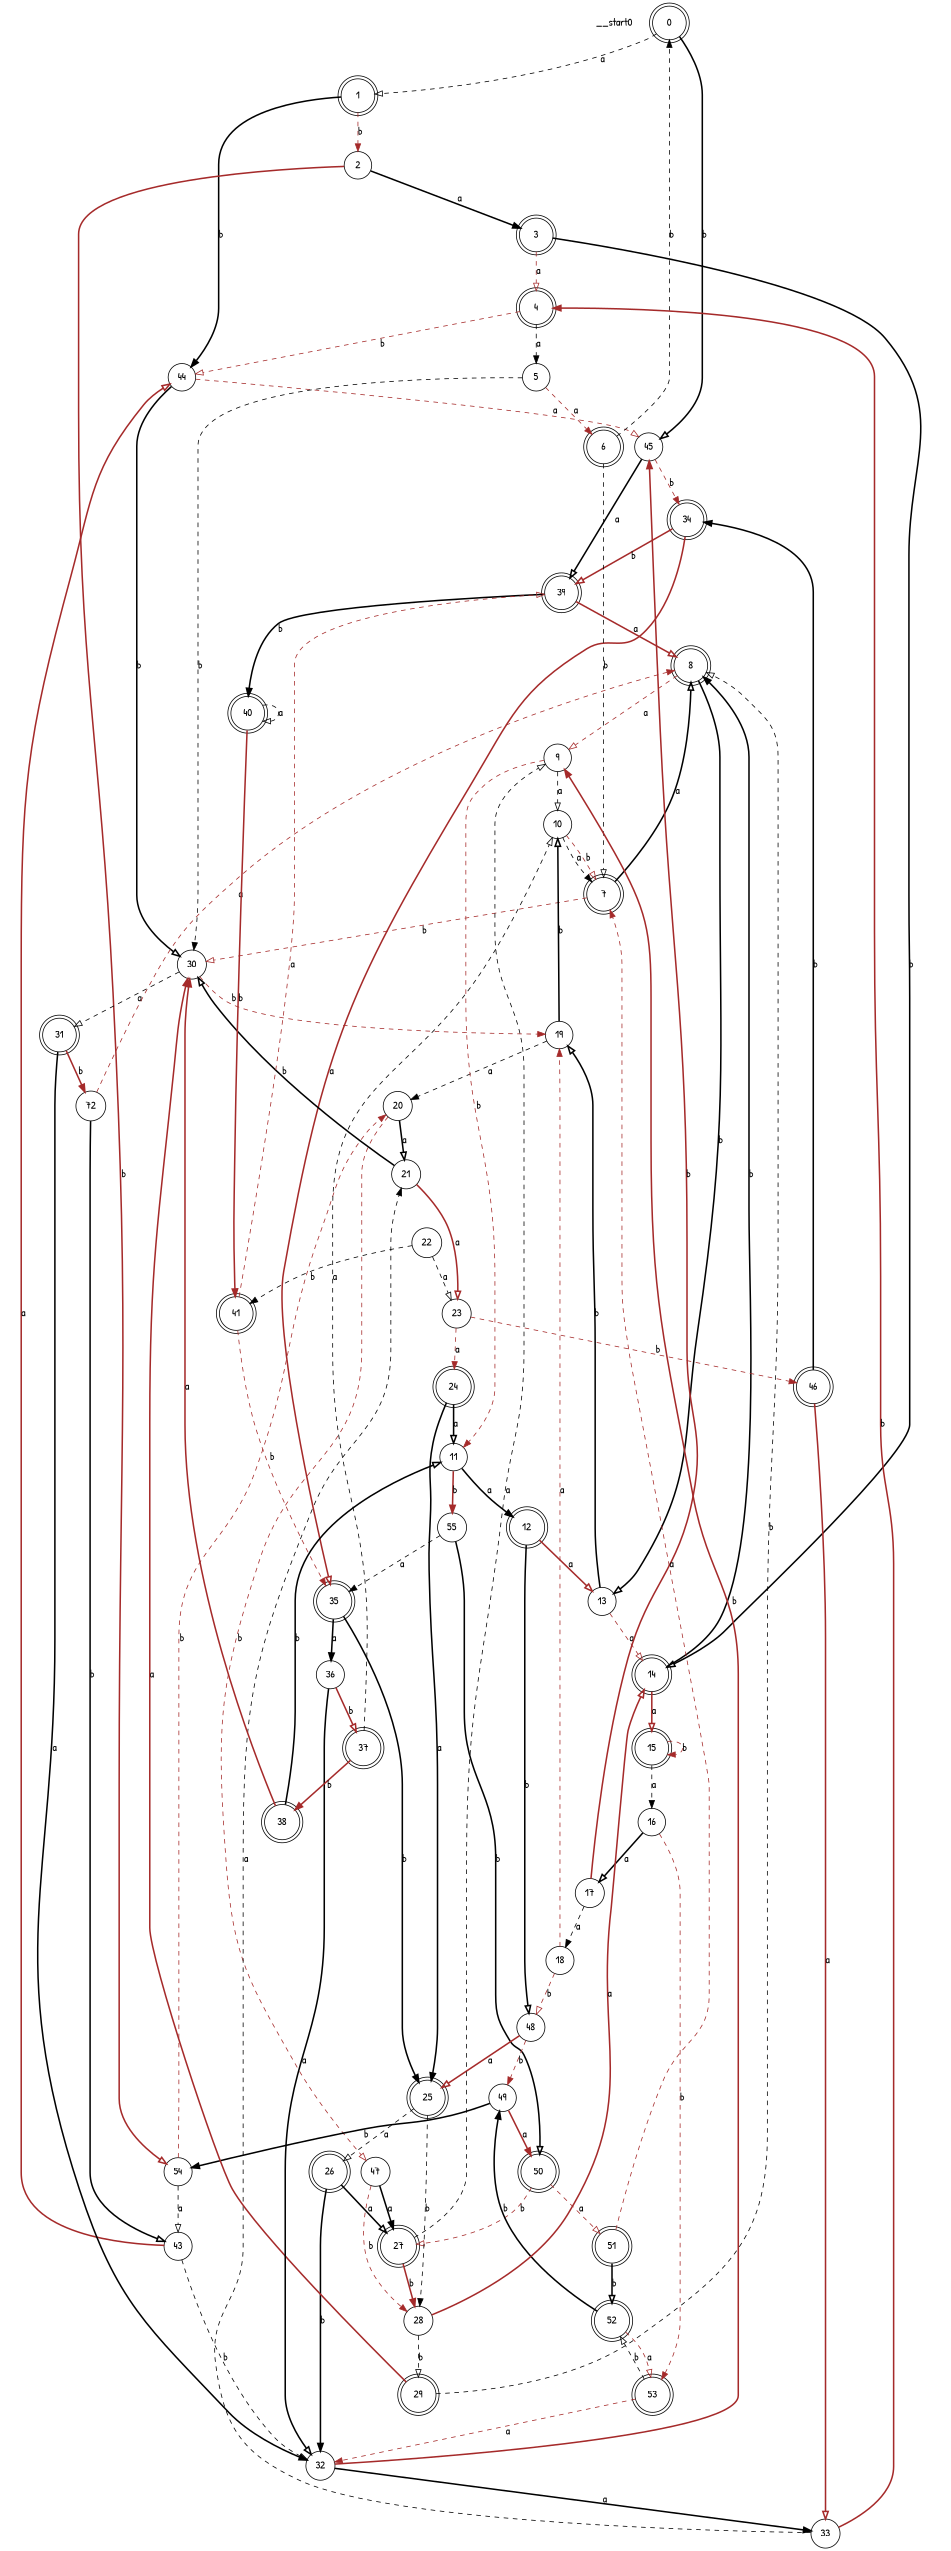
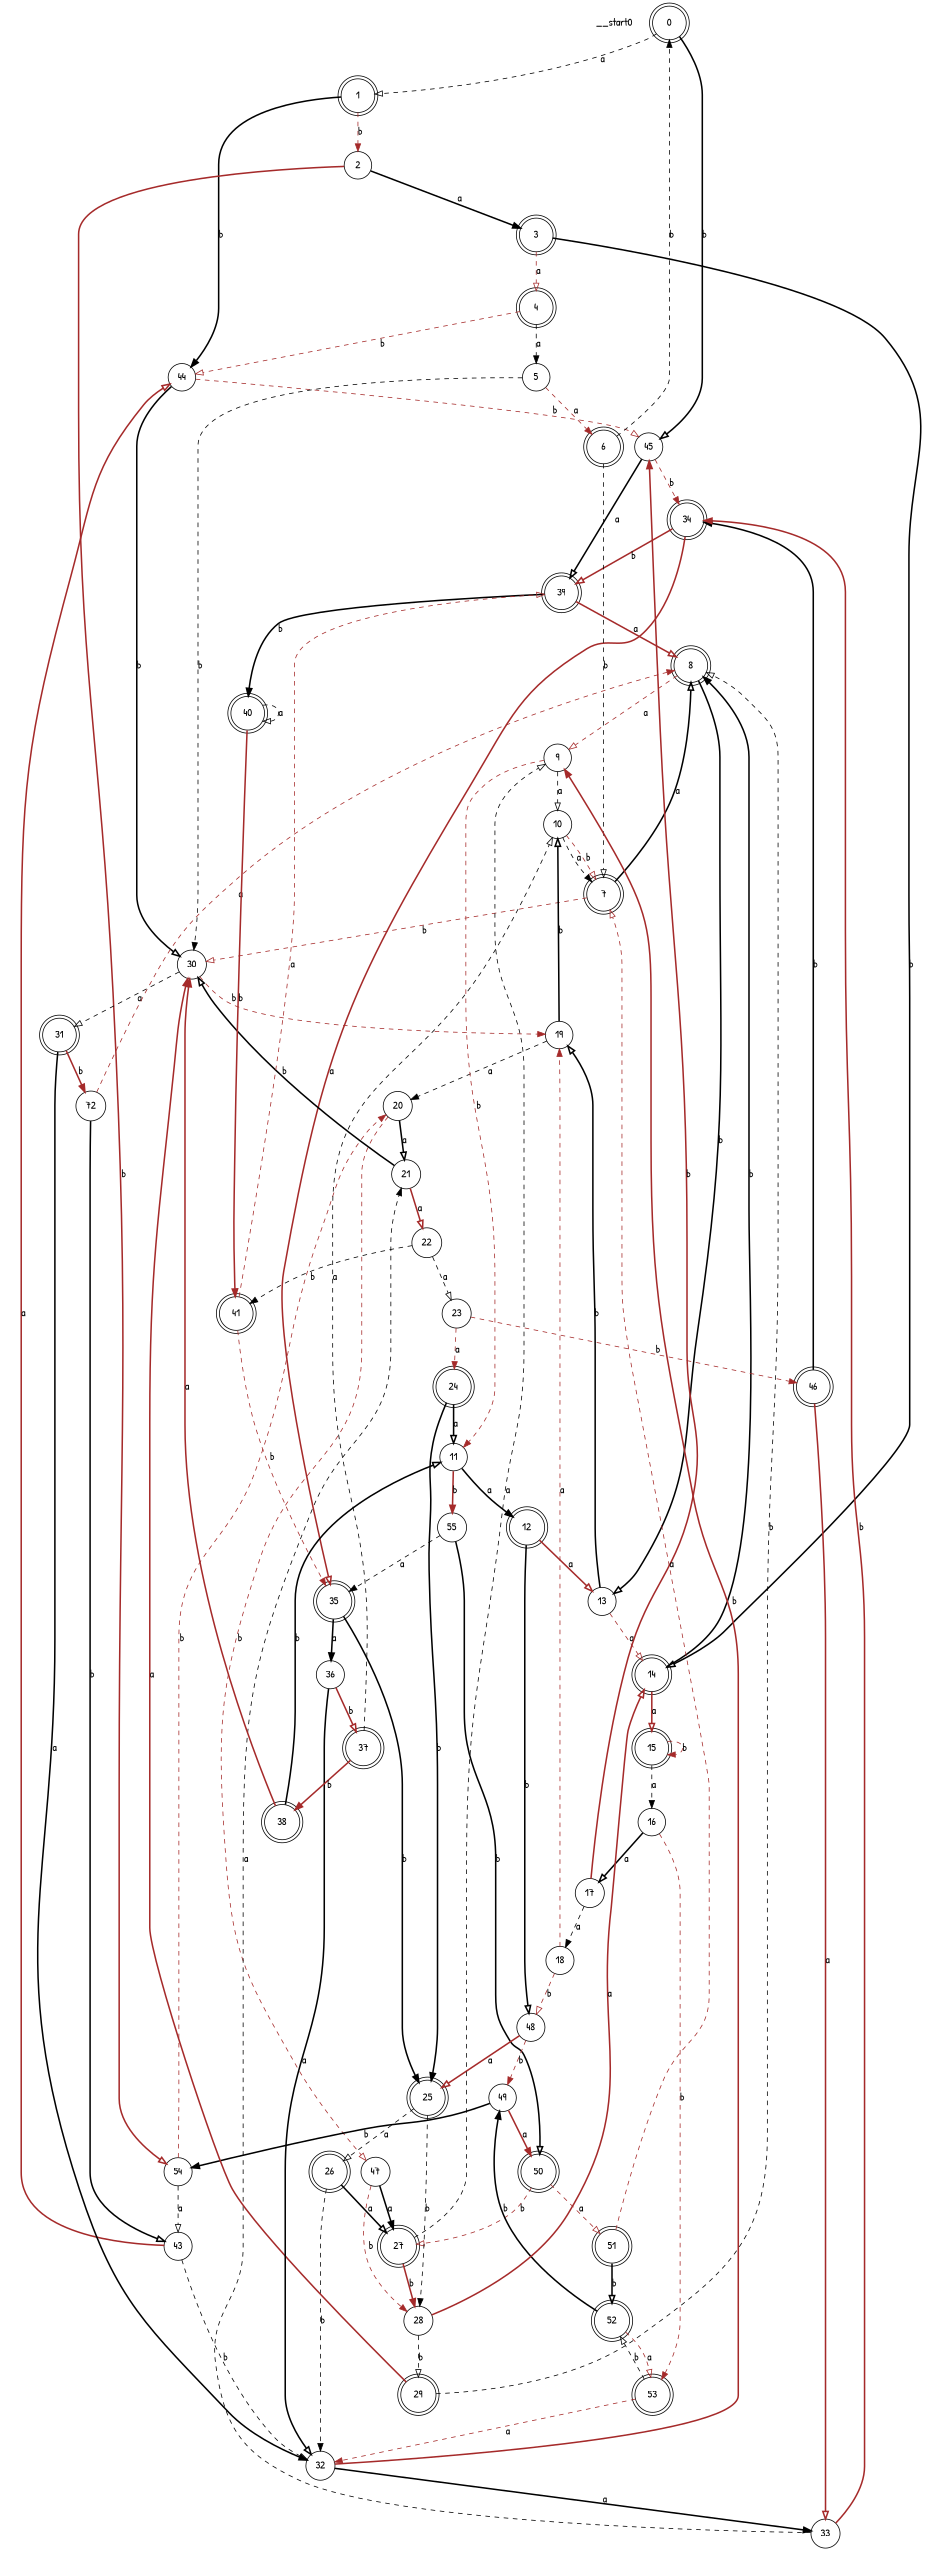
edge "44" -> "45": label "a" -> "b"
edge "21" -> "23": now "21" -> "22"
edge "33" -> "4": now "33" -> "34"
edge "51" -> "7": arrowhead normal -> onormal
edge "24" -> "25": label "a" -> "b"
edge "26" -> "32": style bold -> dashed
